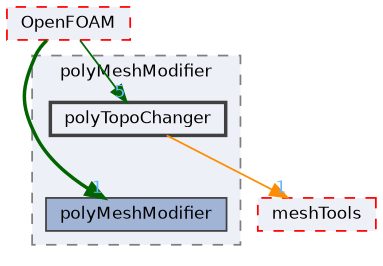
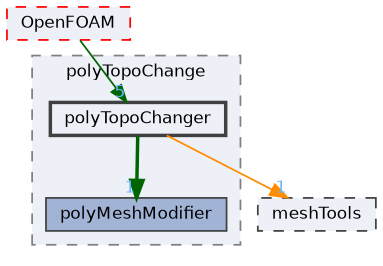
cluster "polyMeshModifier": label "polyMeshModifier" -> "polyTopoChange"
edge "OpenFOAM" -> "polyMeshModifier": now "polyTopoChanger" -> "polyMeshModifier"
node "meshTools": color red -> grey25
